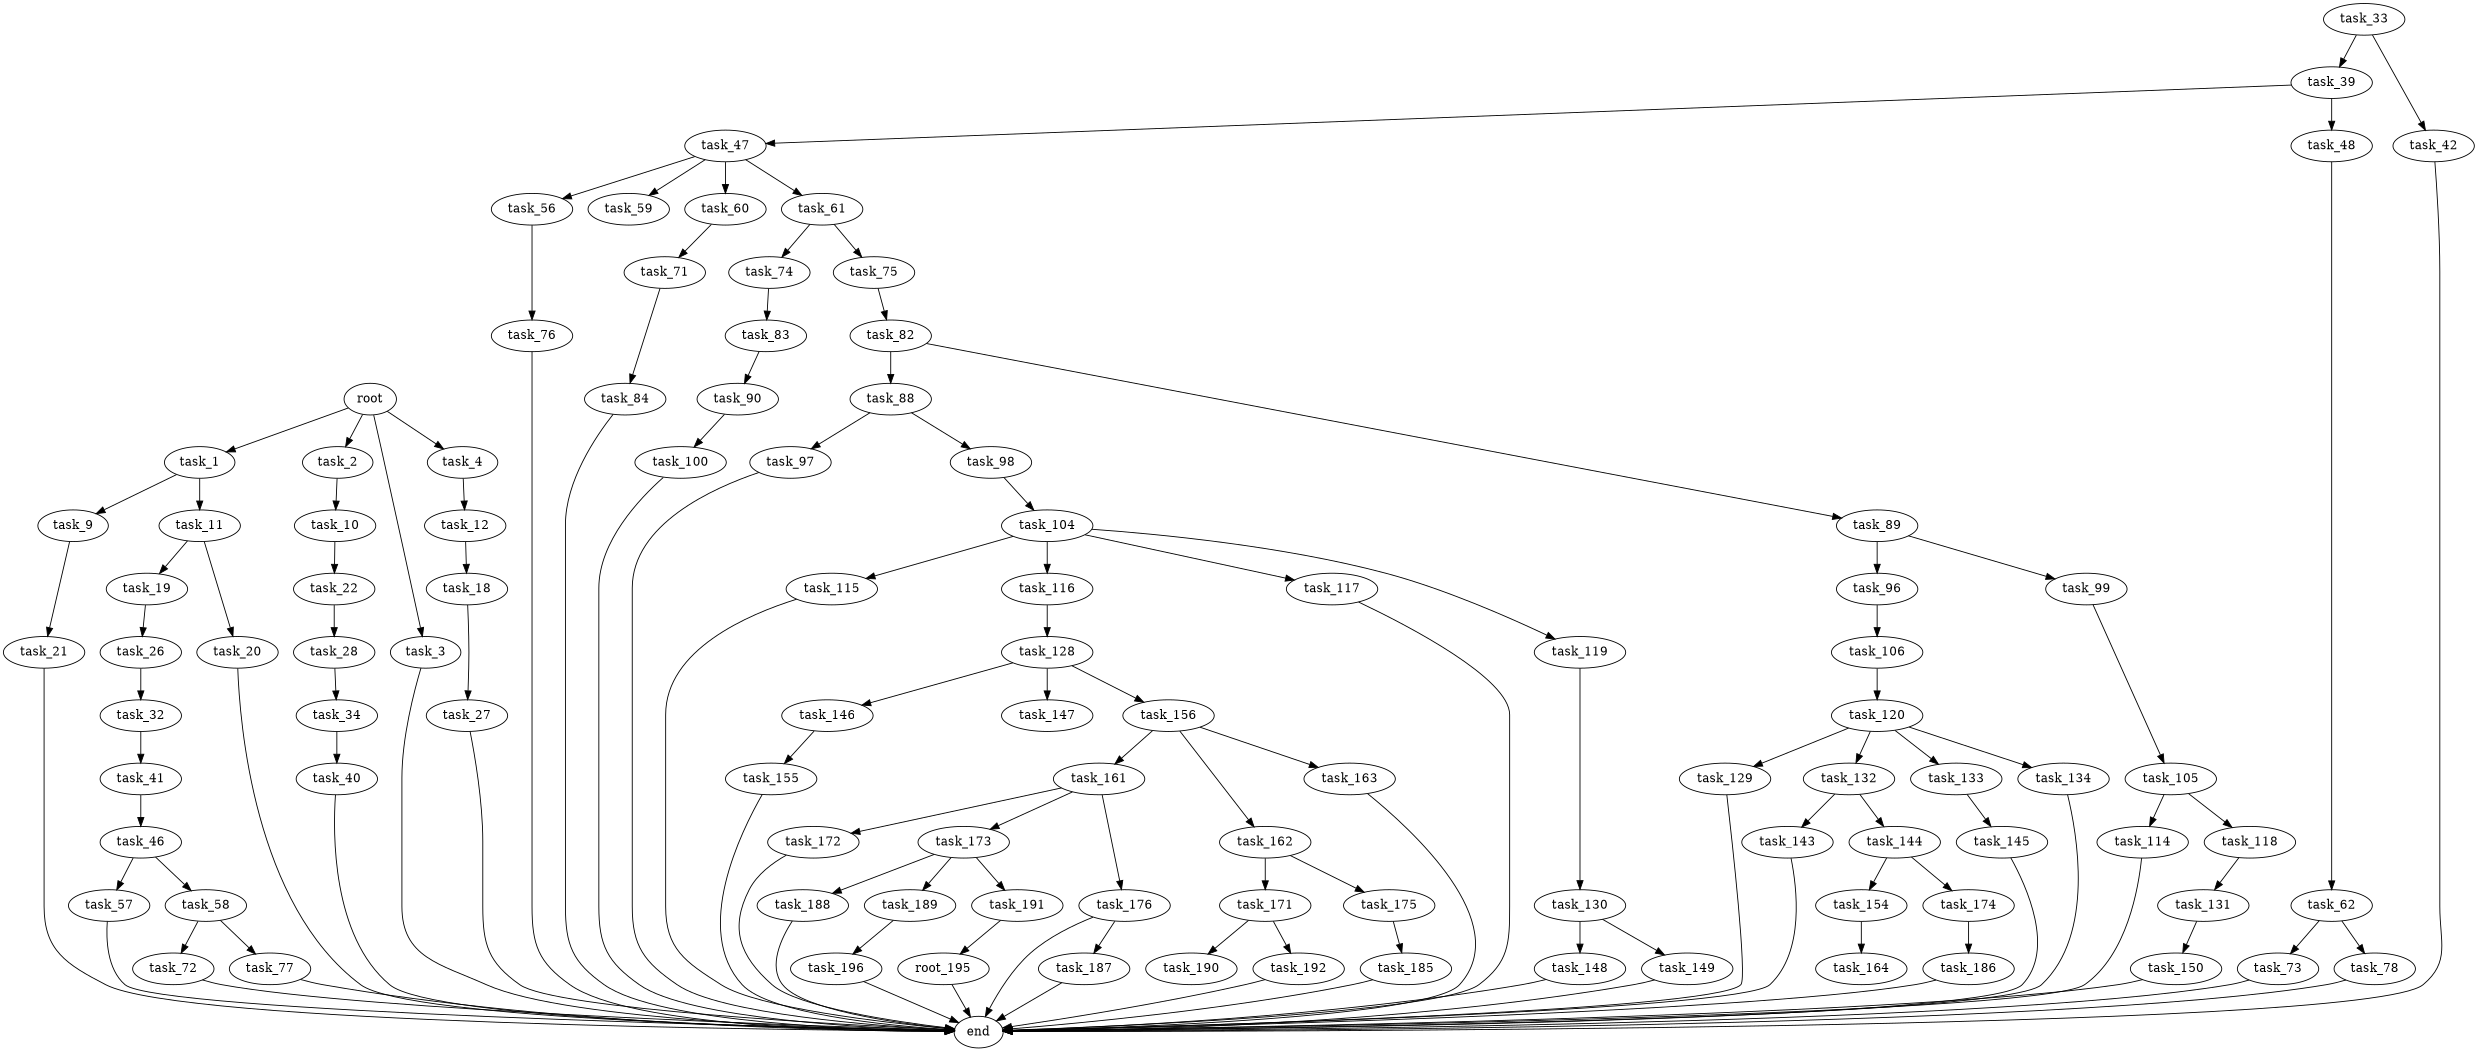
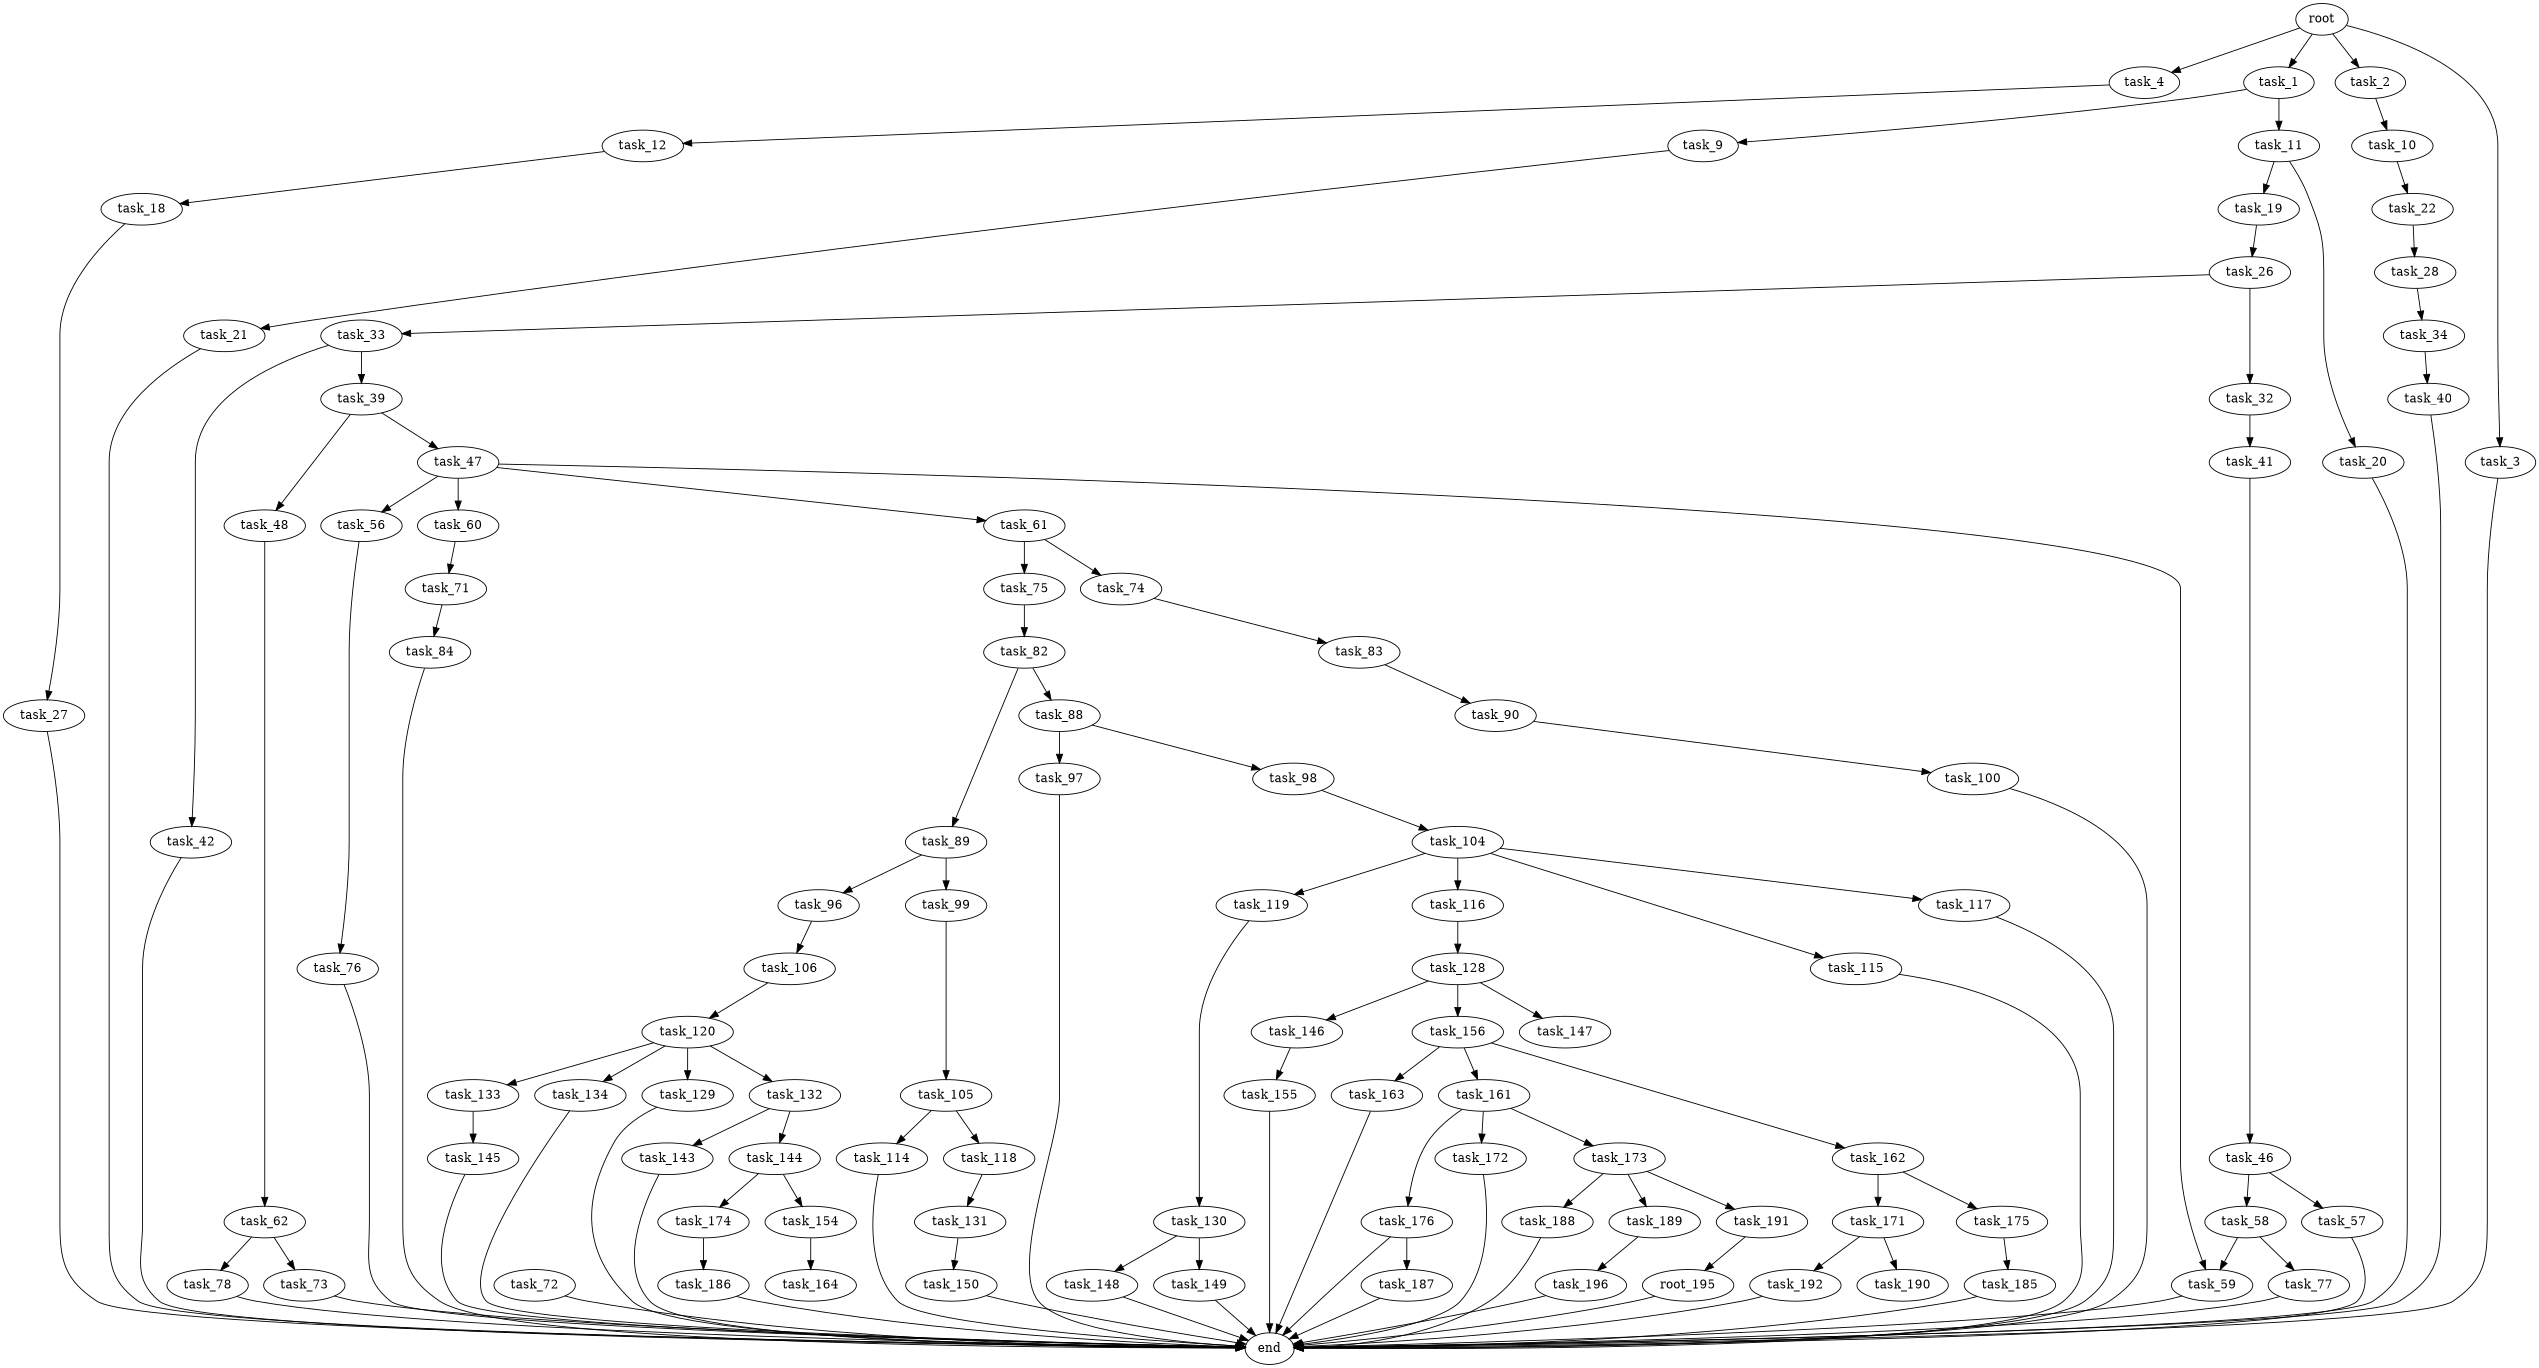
edge "task_26" -> "task_33": added
edge "task_58" -> "task_72": now "task_58" -> "task_59"
edge "task_59" -> "end": added
